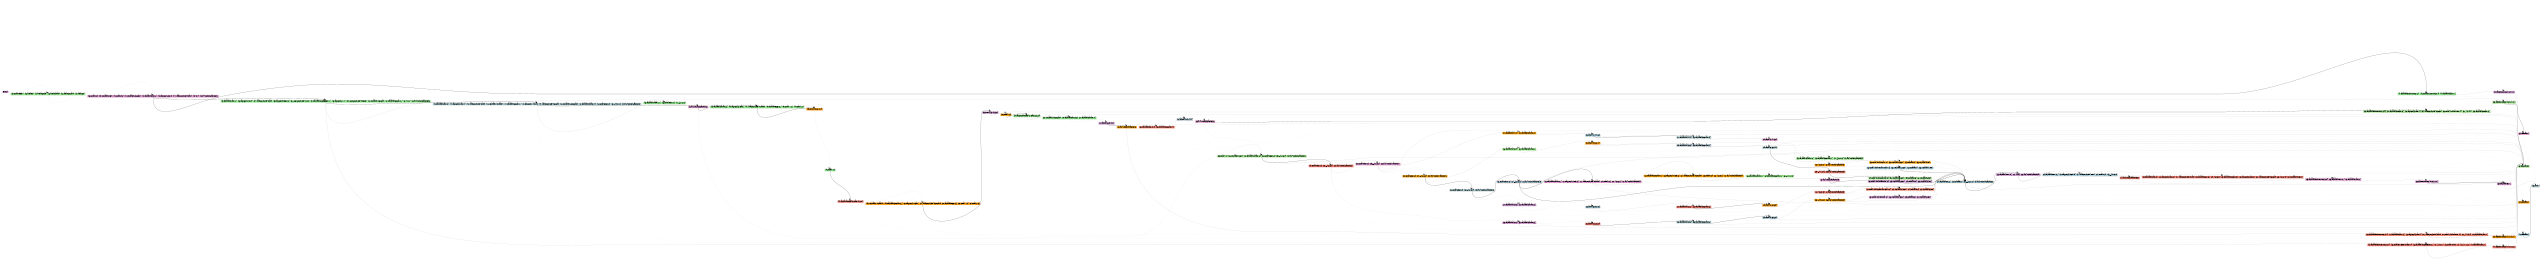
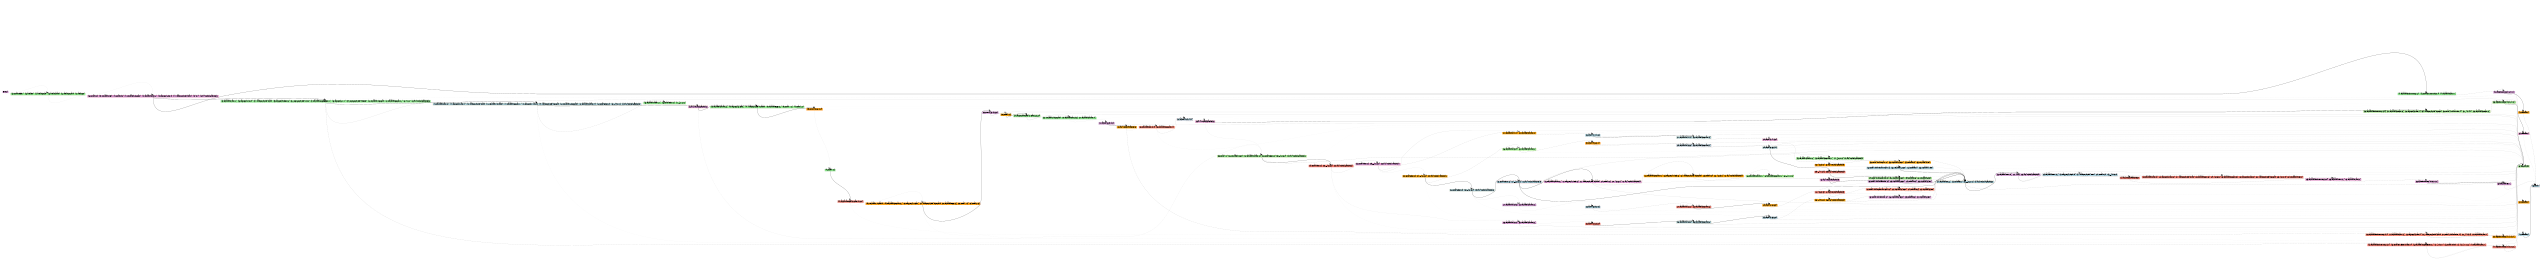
node "1451: constant[false,v1]": added
